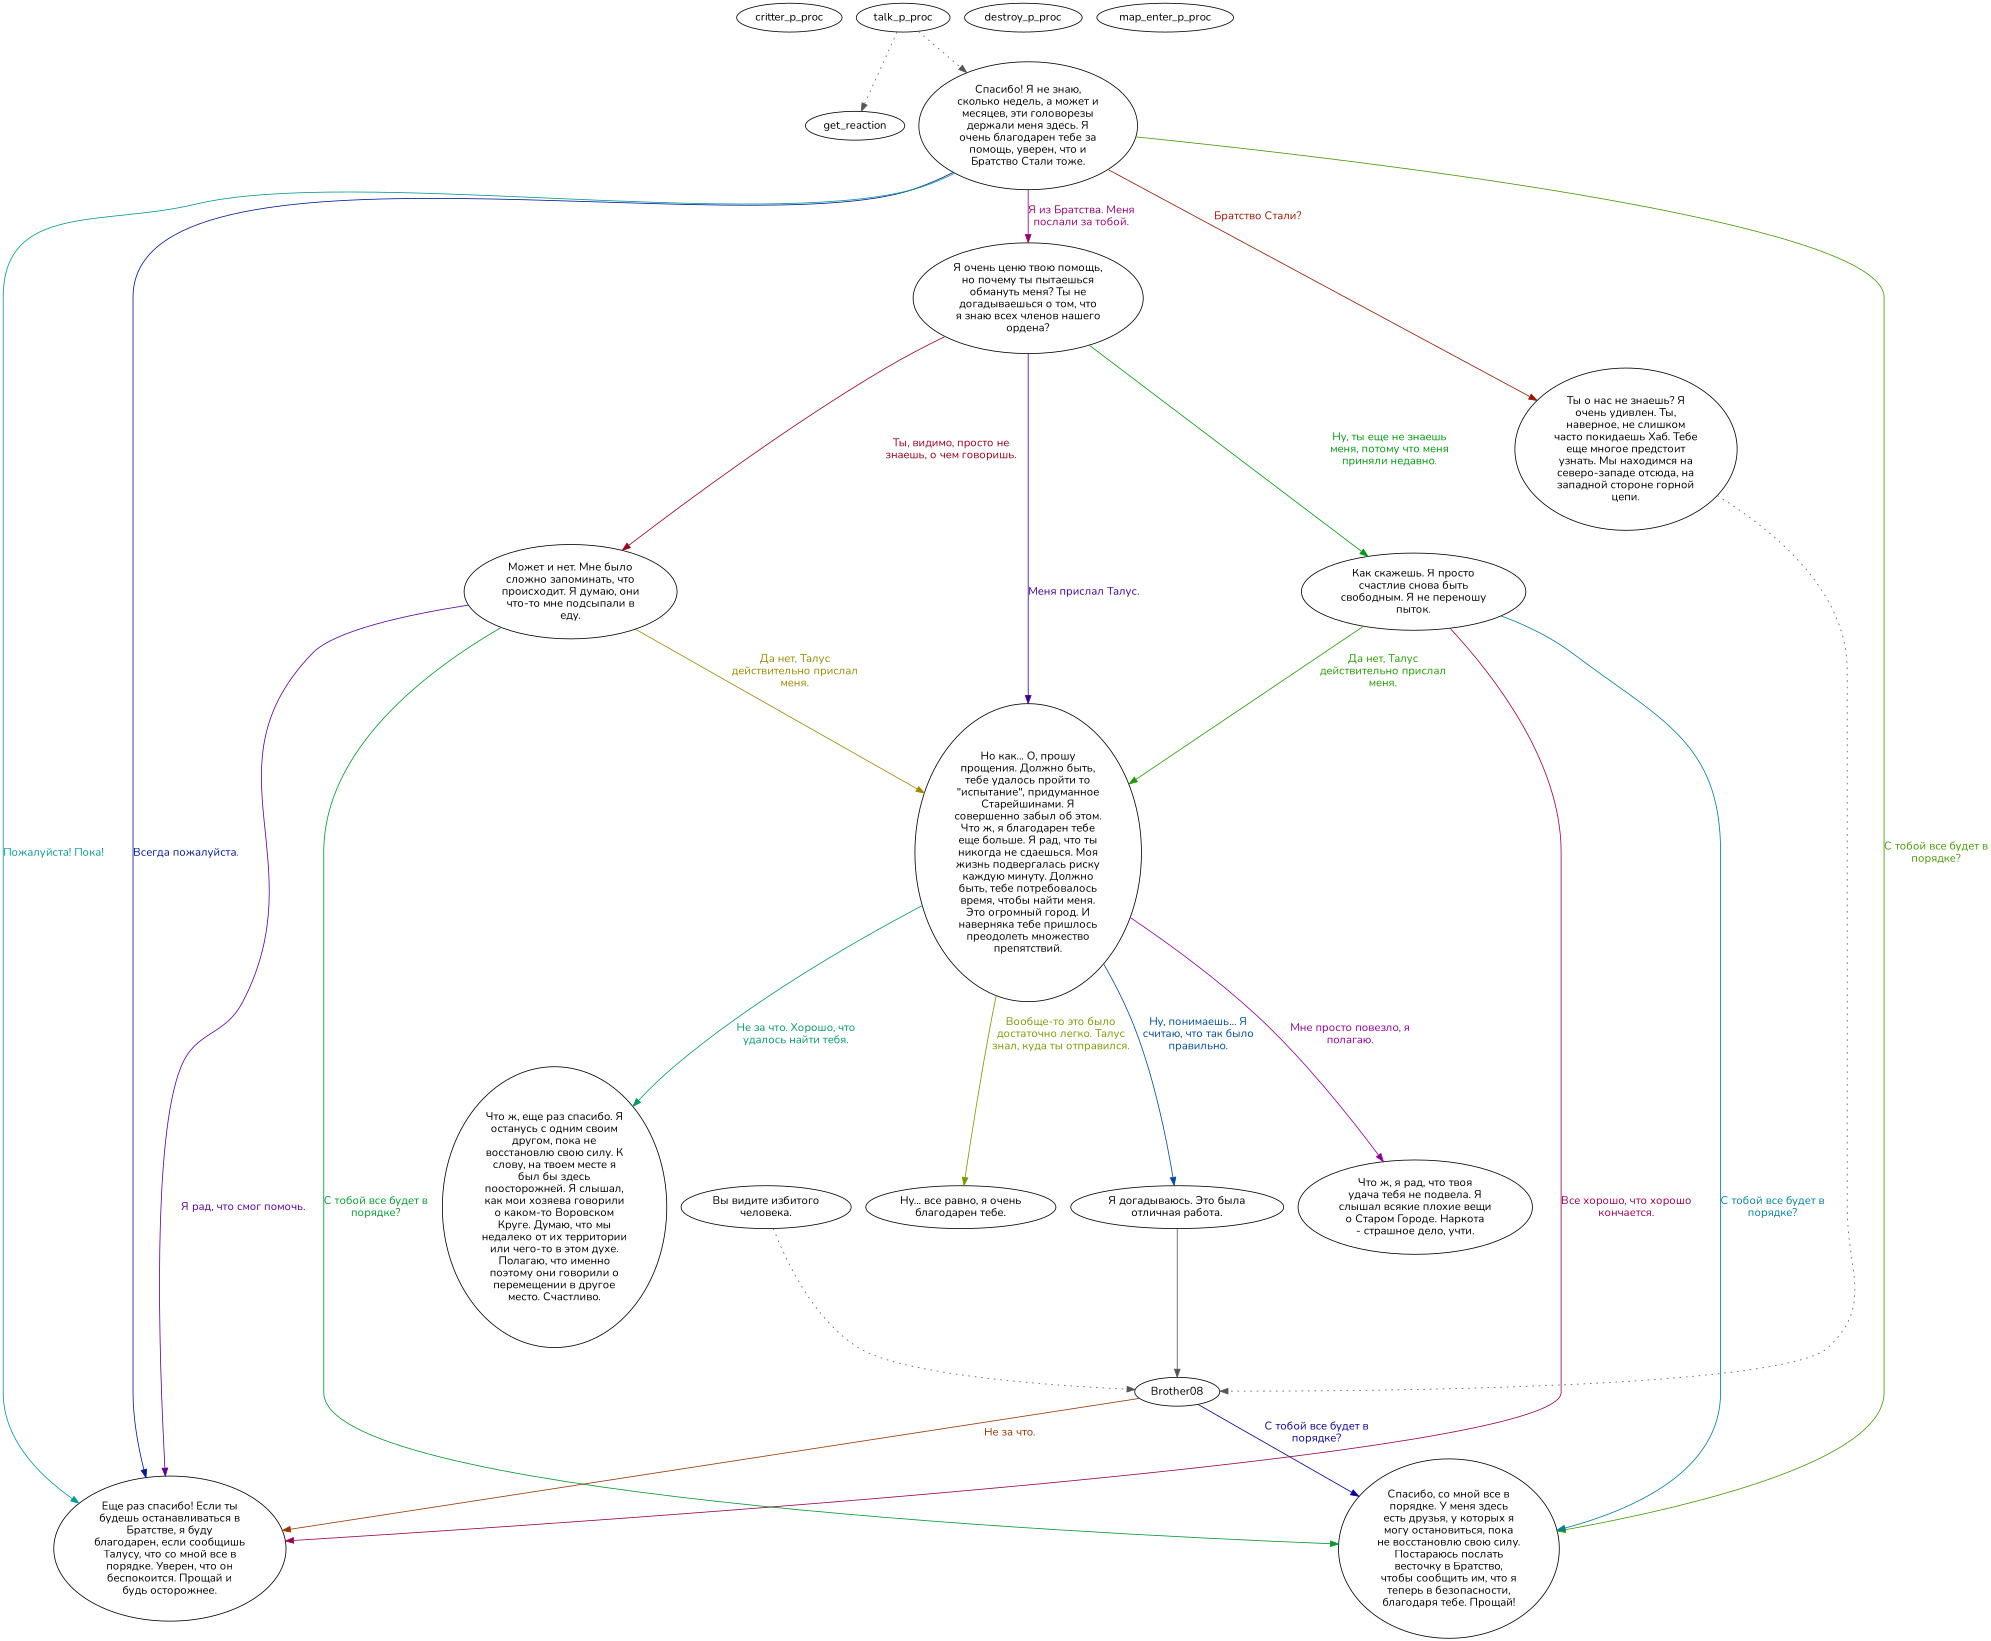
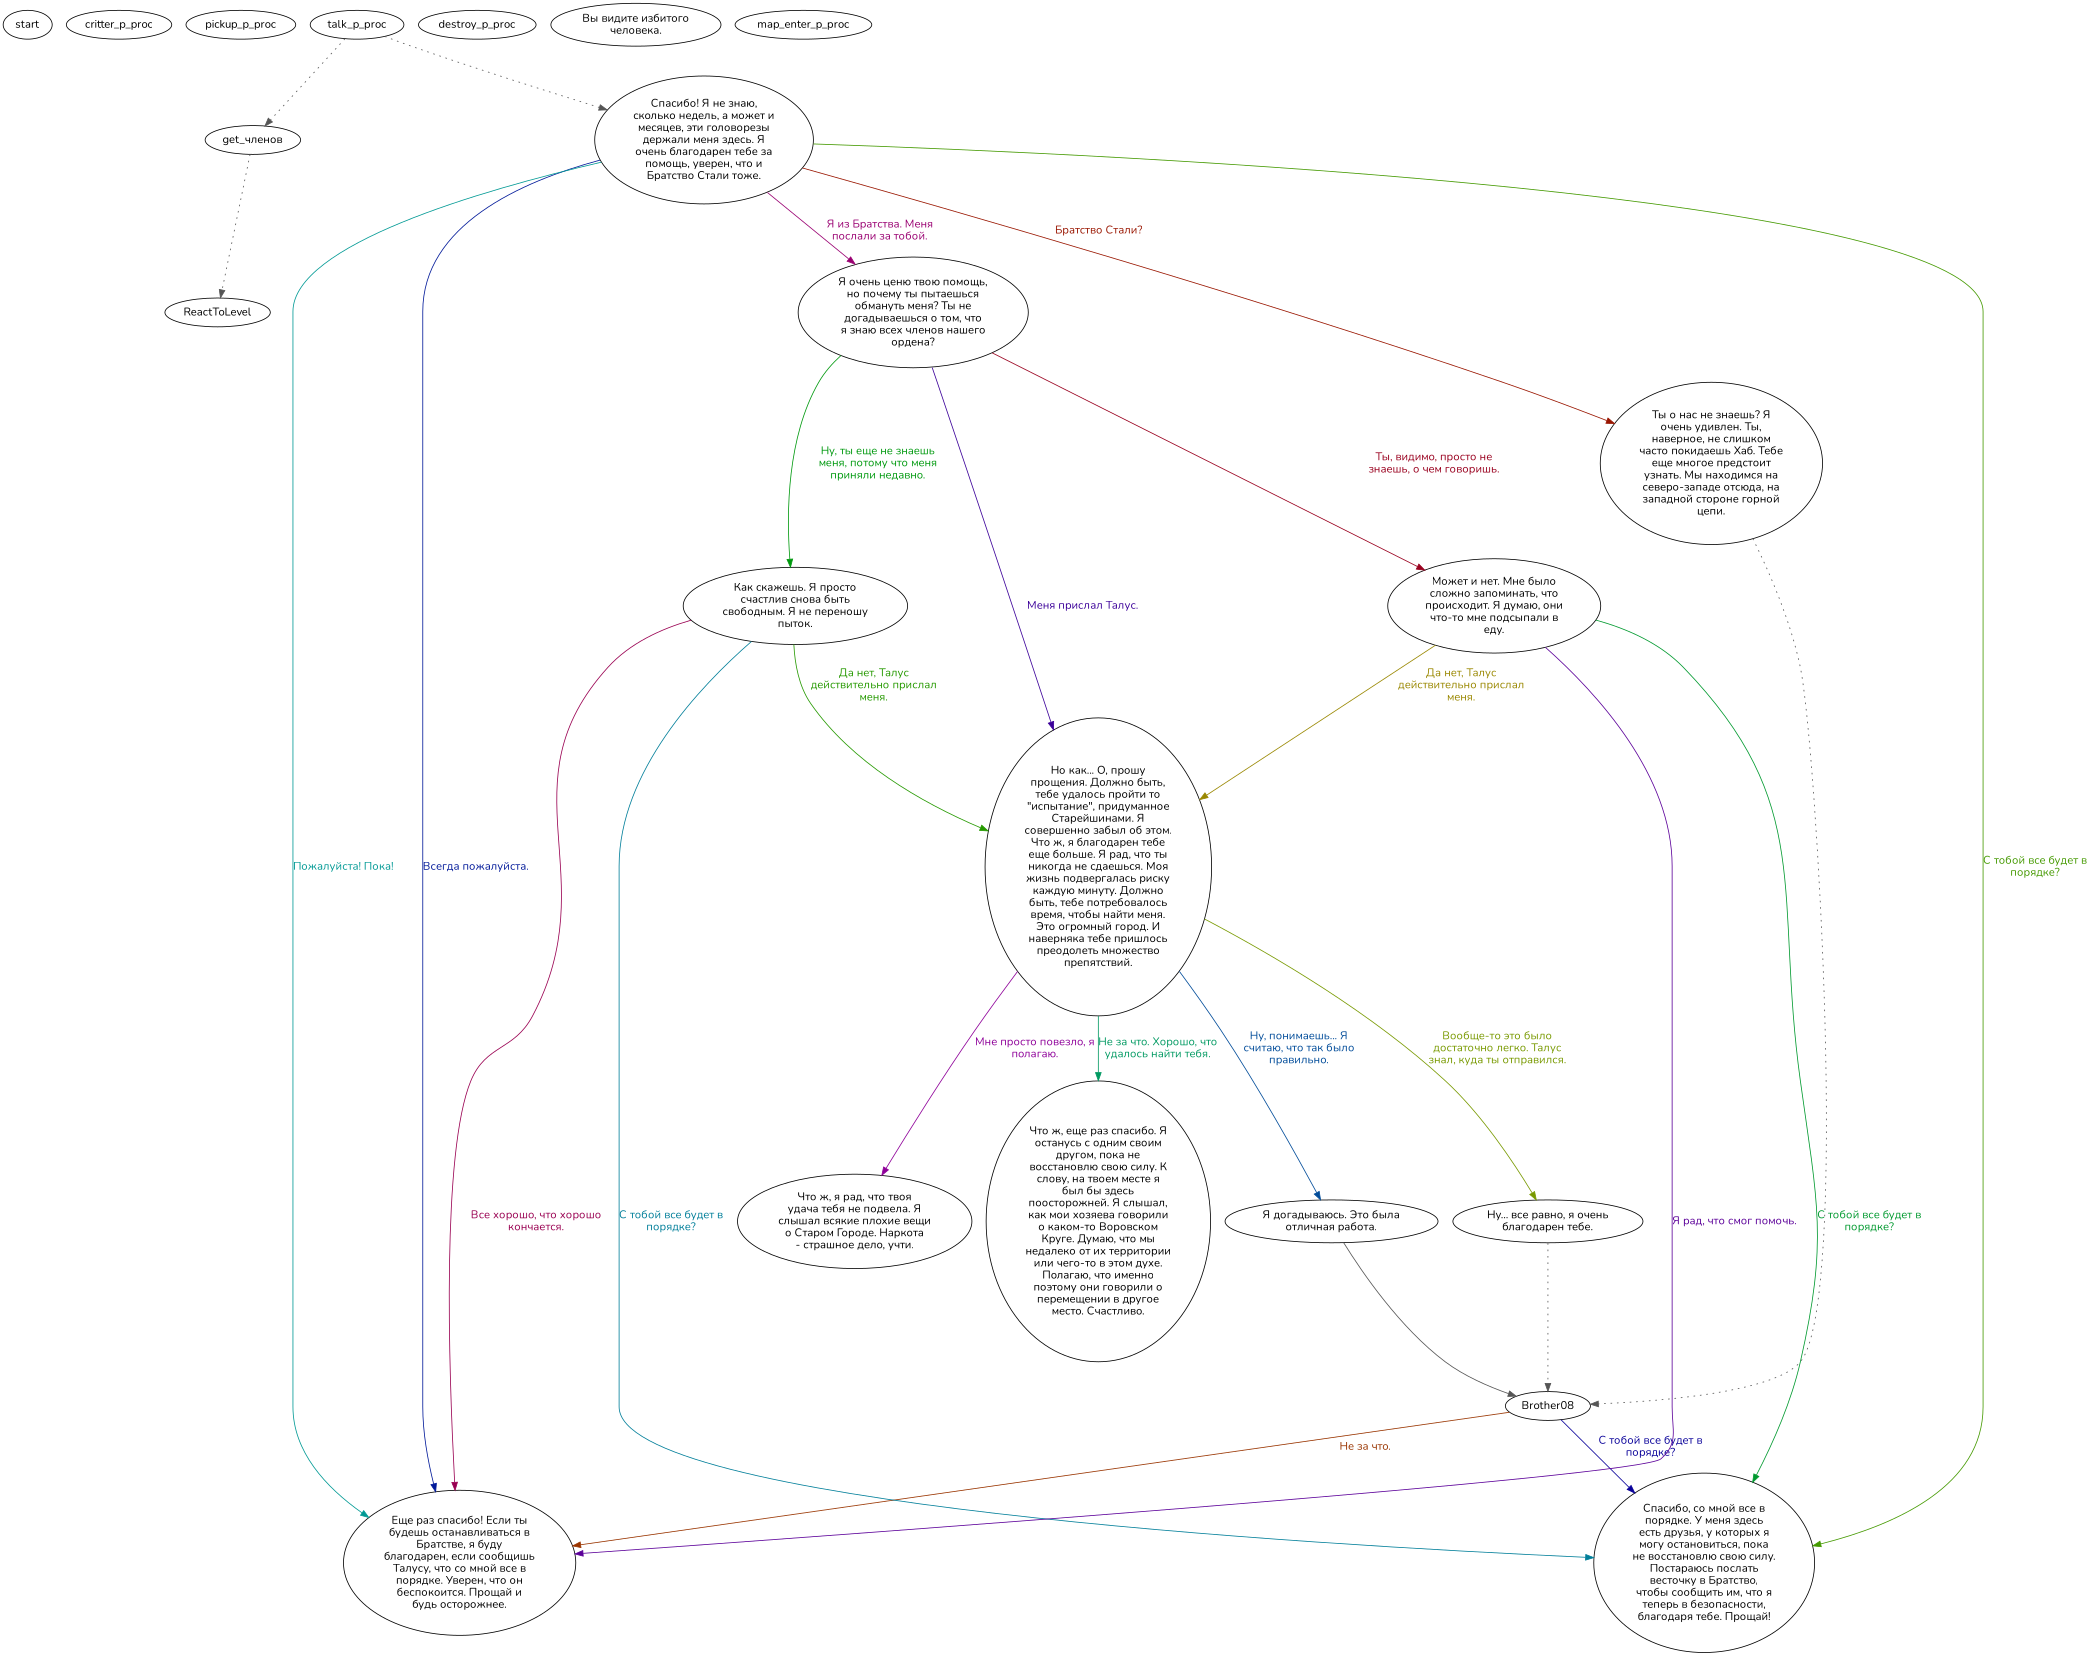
node "start": added
node "pickup_p_proc": added
node "get_reaction": label "get_reaction" -> "get_членов"
node "ReactToLevel": added
edge "Вы видите избитого человека." -> "Brother08": now "Ну... все равно, я очень благодарен тебе." -> "Brother08"
